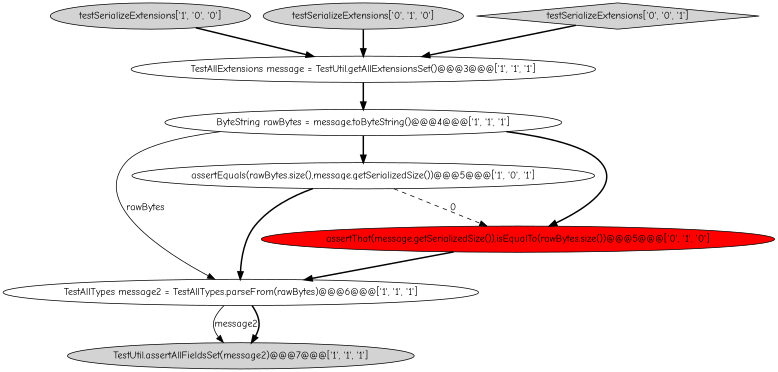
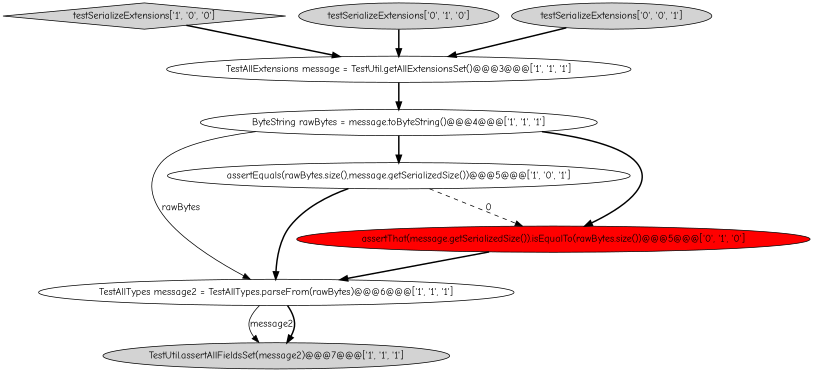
node "testSerializeExtensions['1', '0', '0']": shape ellipse -> diamond
node "testSerializeExtensions['0', '0', '1']": shape diamond -> ellipse
